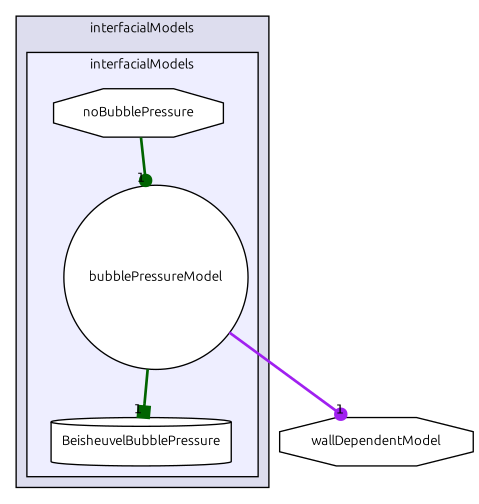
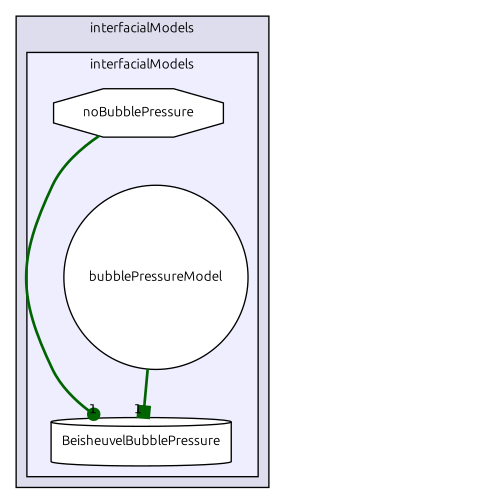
edge "noBubblePressure" -> "bubblePressureModel": now "noBubblePressure" -> "BeisheuvelBubblePressure"
node "wallDependentModel": removed
